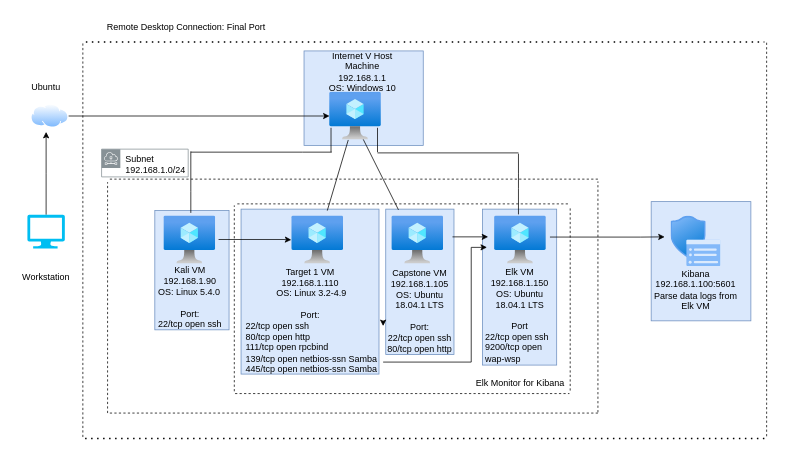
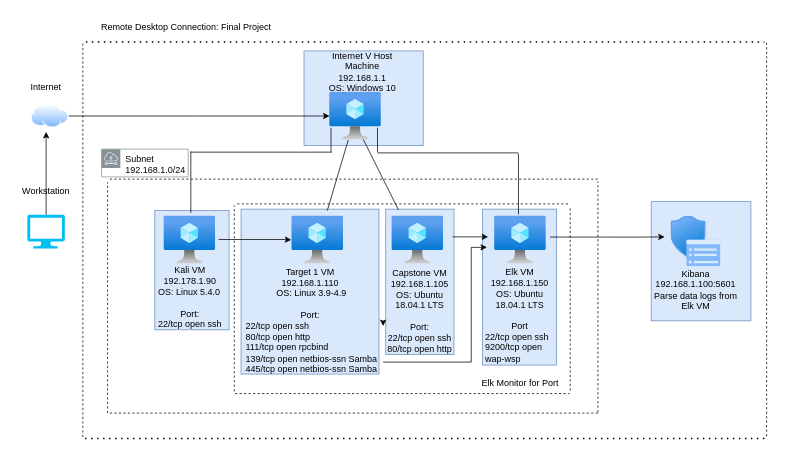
node "Remote Desktop Connection: Final Port": label "Remote Desktop Connection: Final Port" -> "Remote Desktop Connection: Final Project"
node "Ubuntu": label "Ubuntu" -> "Internet"
node "Workstation": moved (46, 277) -> (46, 191)
node "Kali VM 192.168.1.90 OS: Linux 5.4.0 Port: 22/tcp open ssh": label "Kali VM 192.168.1.90 OS: Linux 5.4.0 Port: 22/tcp open ssh" -> "Kali VM 192.178.1.90 OS: Linux 5.4.0 Port: 22/tcp open ssh"
node "Target 1 VM 192.168.1.110 OS: Linux 3.2-4.9 Port: 22/tcp open ssh 80/tcp open http 111/tcp open rpcbind 139/tcp open netbios-ssn Samba 445/tcp open netbios-ssn Samba": label "Target 1 VM 192.168.1.110 OS: Linux 3.2-4.9 Port: 22/tcp open ssh 80/tcp open http 111/tcp open rpcbind 139/tcp open netbios-ssn Samba 445/tcp open netbios-ssn Samba" -> "Target 1 VM 192.168.1.110 OS: Linux 3.9-4.9 Port: 22/tcp open ssh 80/tcp open http 111/tcp open rpcbind 139/tcp open netbios-ssn Samba 445/tcp open netbios-ssn Samba"
node "Elk Monitor for Kibana": label "Elk Monitor for Kibana" -> "Elk Monitor for Port"
